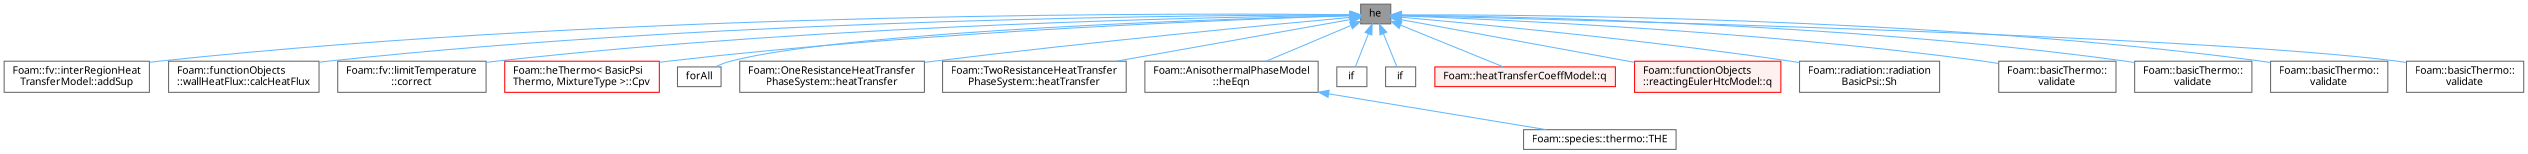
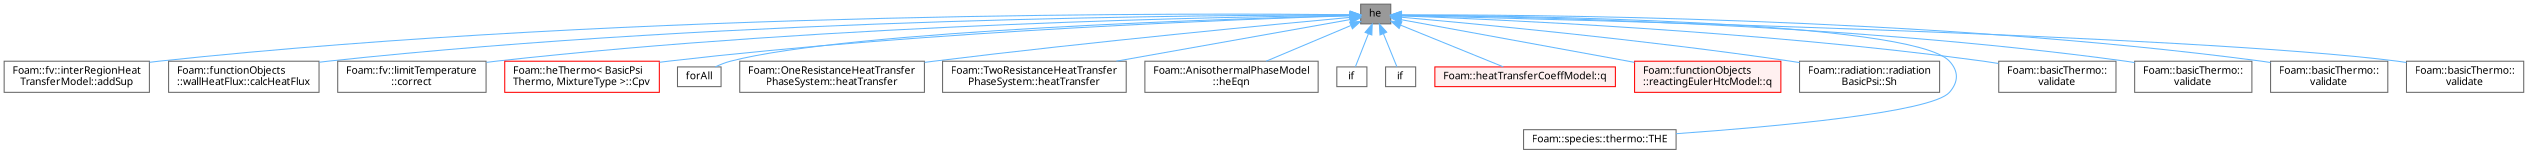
edge "Foam::species::thermo::THE" -> "Foam::AnisothermalPhaseModel ::heEqn": now "Foam::species::thermo::THE" -> "he"
